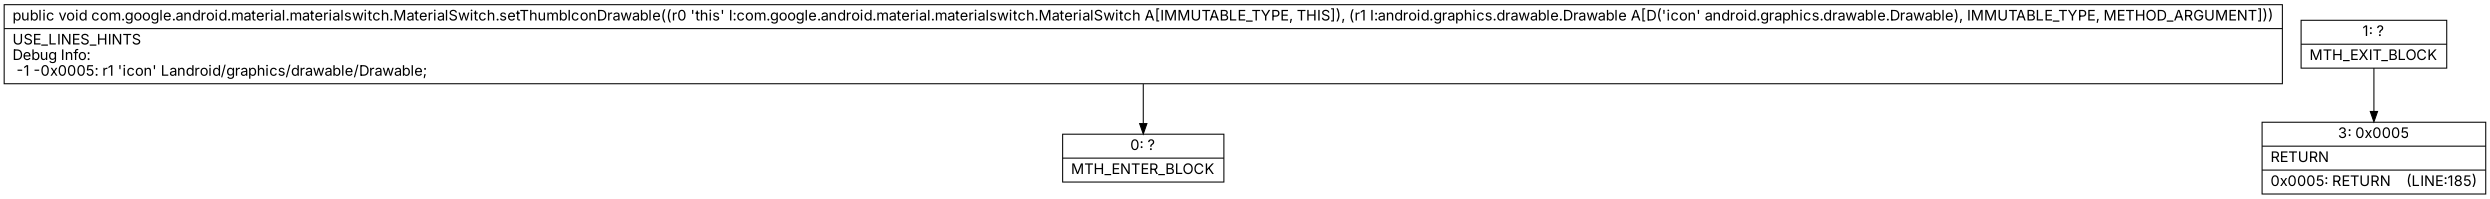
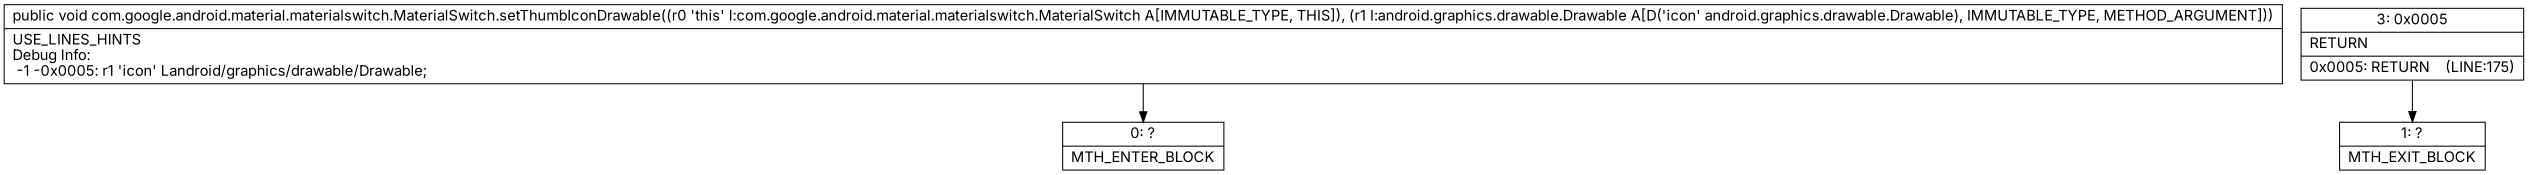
edge "1: ?" -> "3: 0x0005": reversed
node "3: 0x0005": text "0x0005: RETURN    (LINE:185)" -> "0x0005: RETURN    (LINE:175)"
